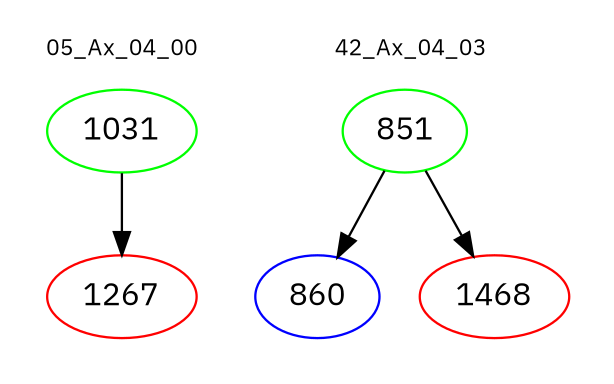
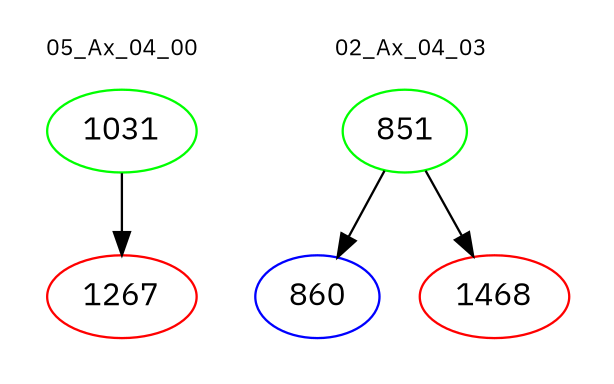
cluster "42_Ax_04_03": label "42_Ax_04_03" -> "02_Ax_04_03"
